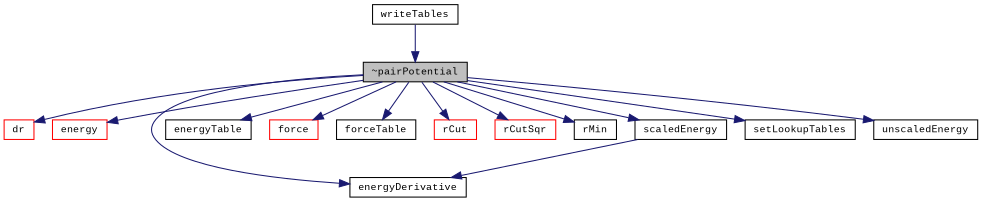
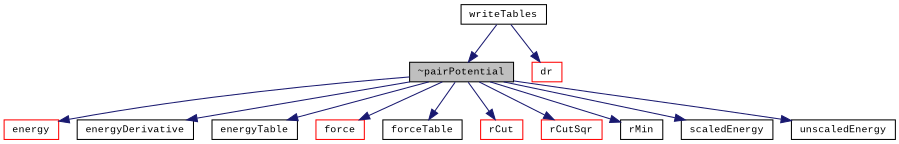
edge "~pairPotential" -> "dr": now "writeTables" -> "dr"
node "setLookupTables": removed
edge "scaledEnergy" -> "energyDerivative": removed
